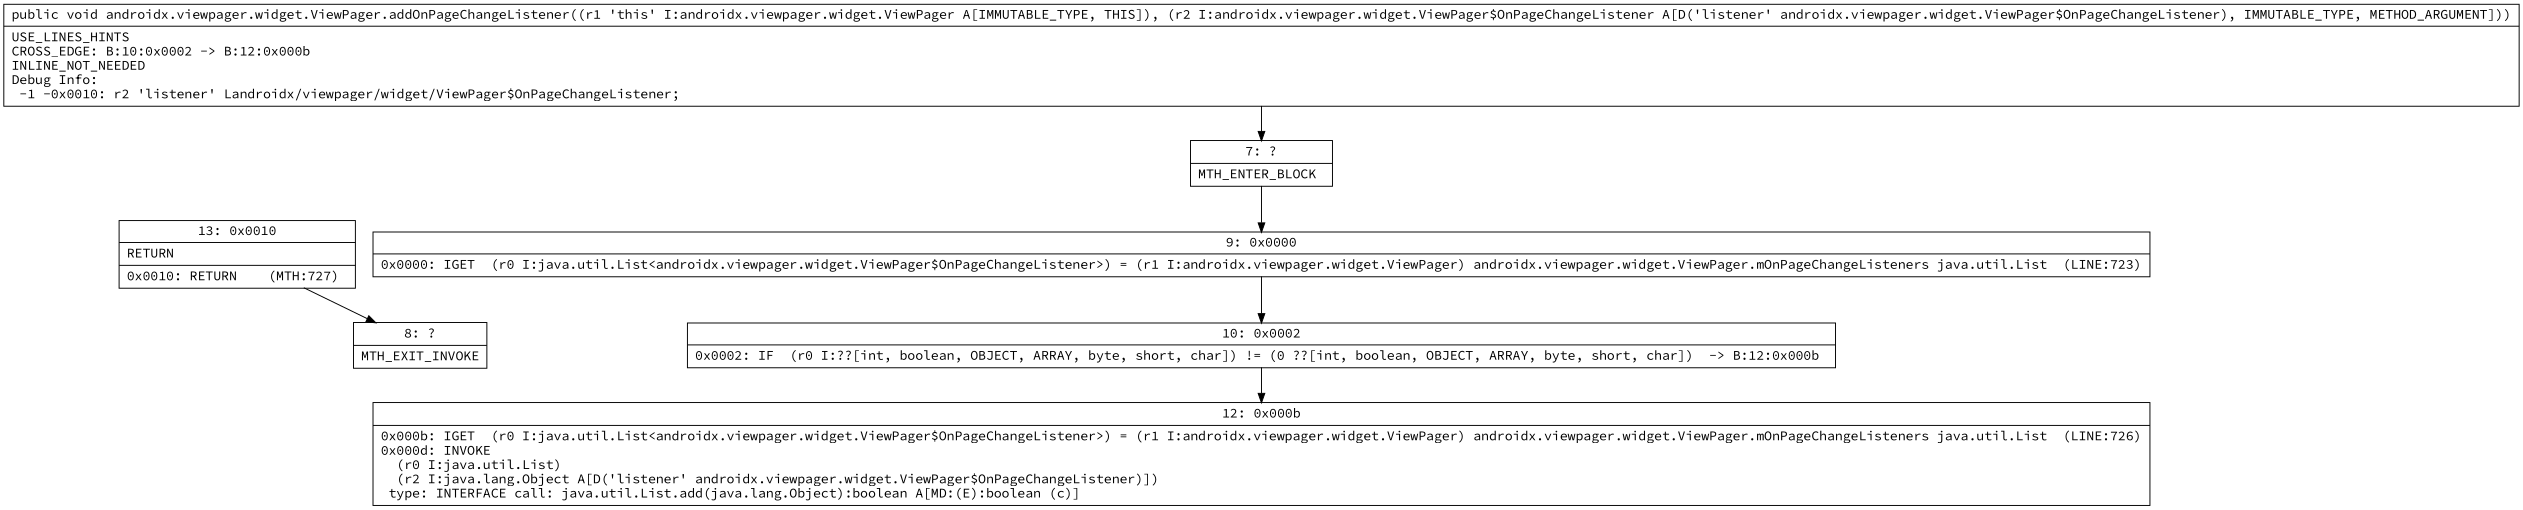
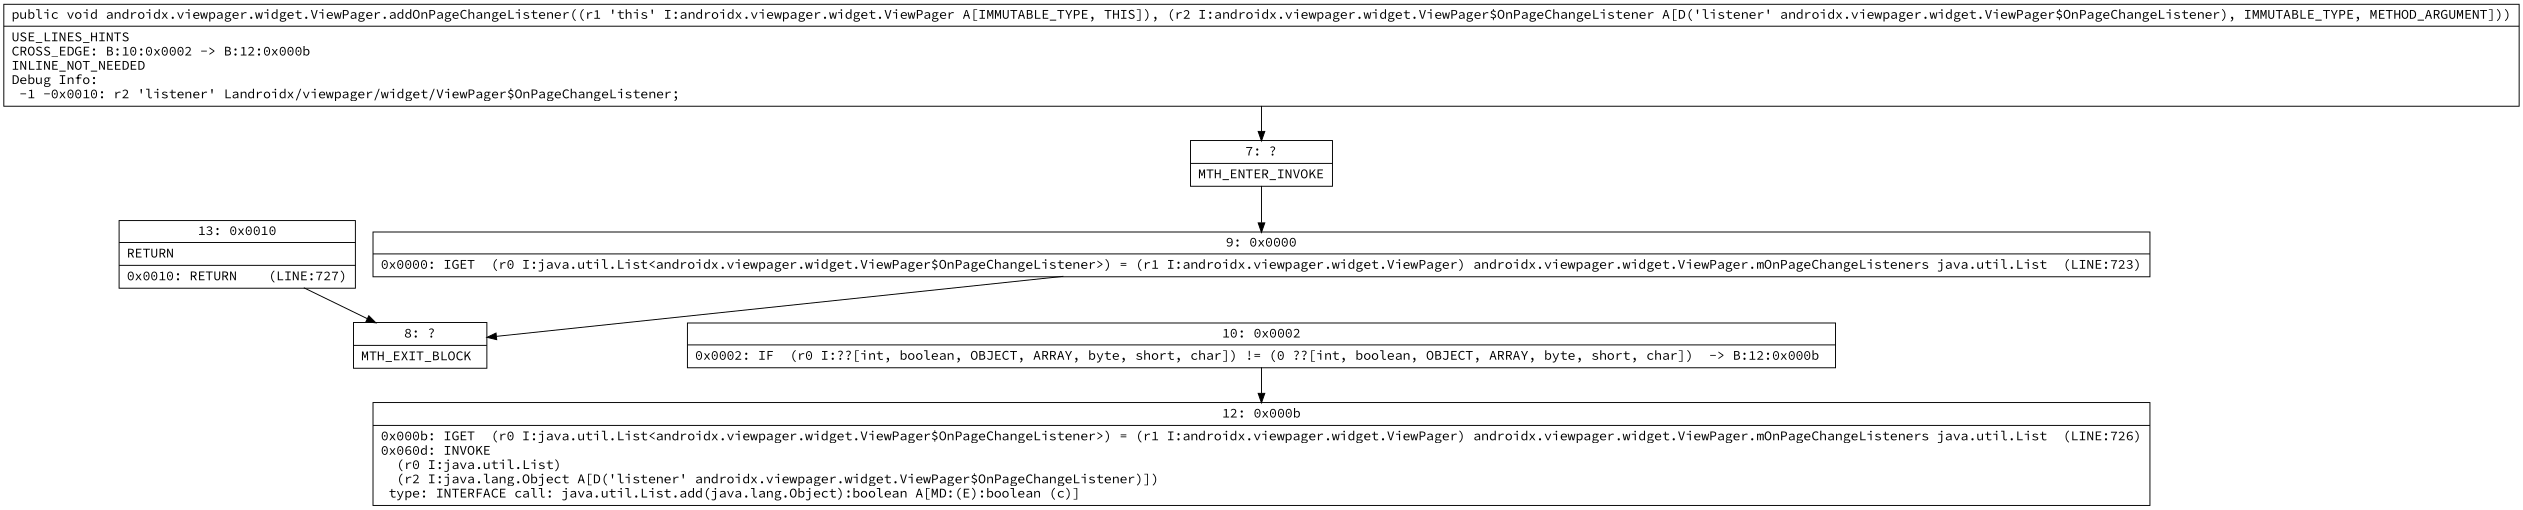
node "7: ?": text "MTH_ENTER_BLOCK" -> "MTH_ENTER_INVOKE"
node "13: 0x0010": text "0x0010: RETURN    (MTH:727)" -> "0x0010: RETURN    (LINE:727)"
edge "9: 0x0000" -> "10: 0x0002": now "9: 0x0000" -> "8: ?"
node "8: ?": text "MTH_EXIT_INVOKE" -> "MTH_EXIT_BLOCK"
node "12: 0x000b": text "0x000d: INVOKE" -> "0x060d: INVOKE"
